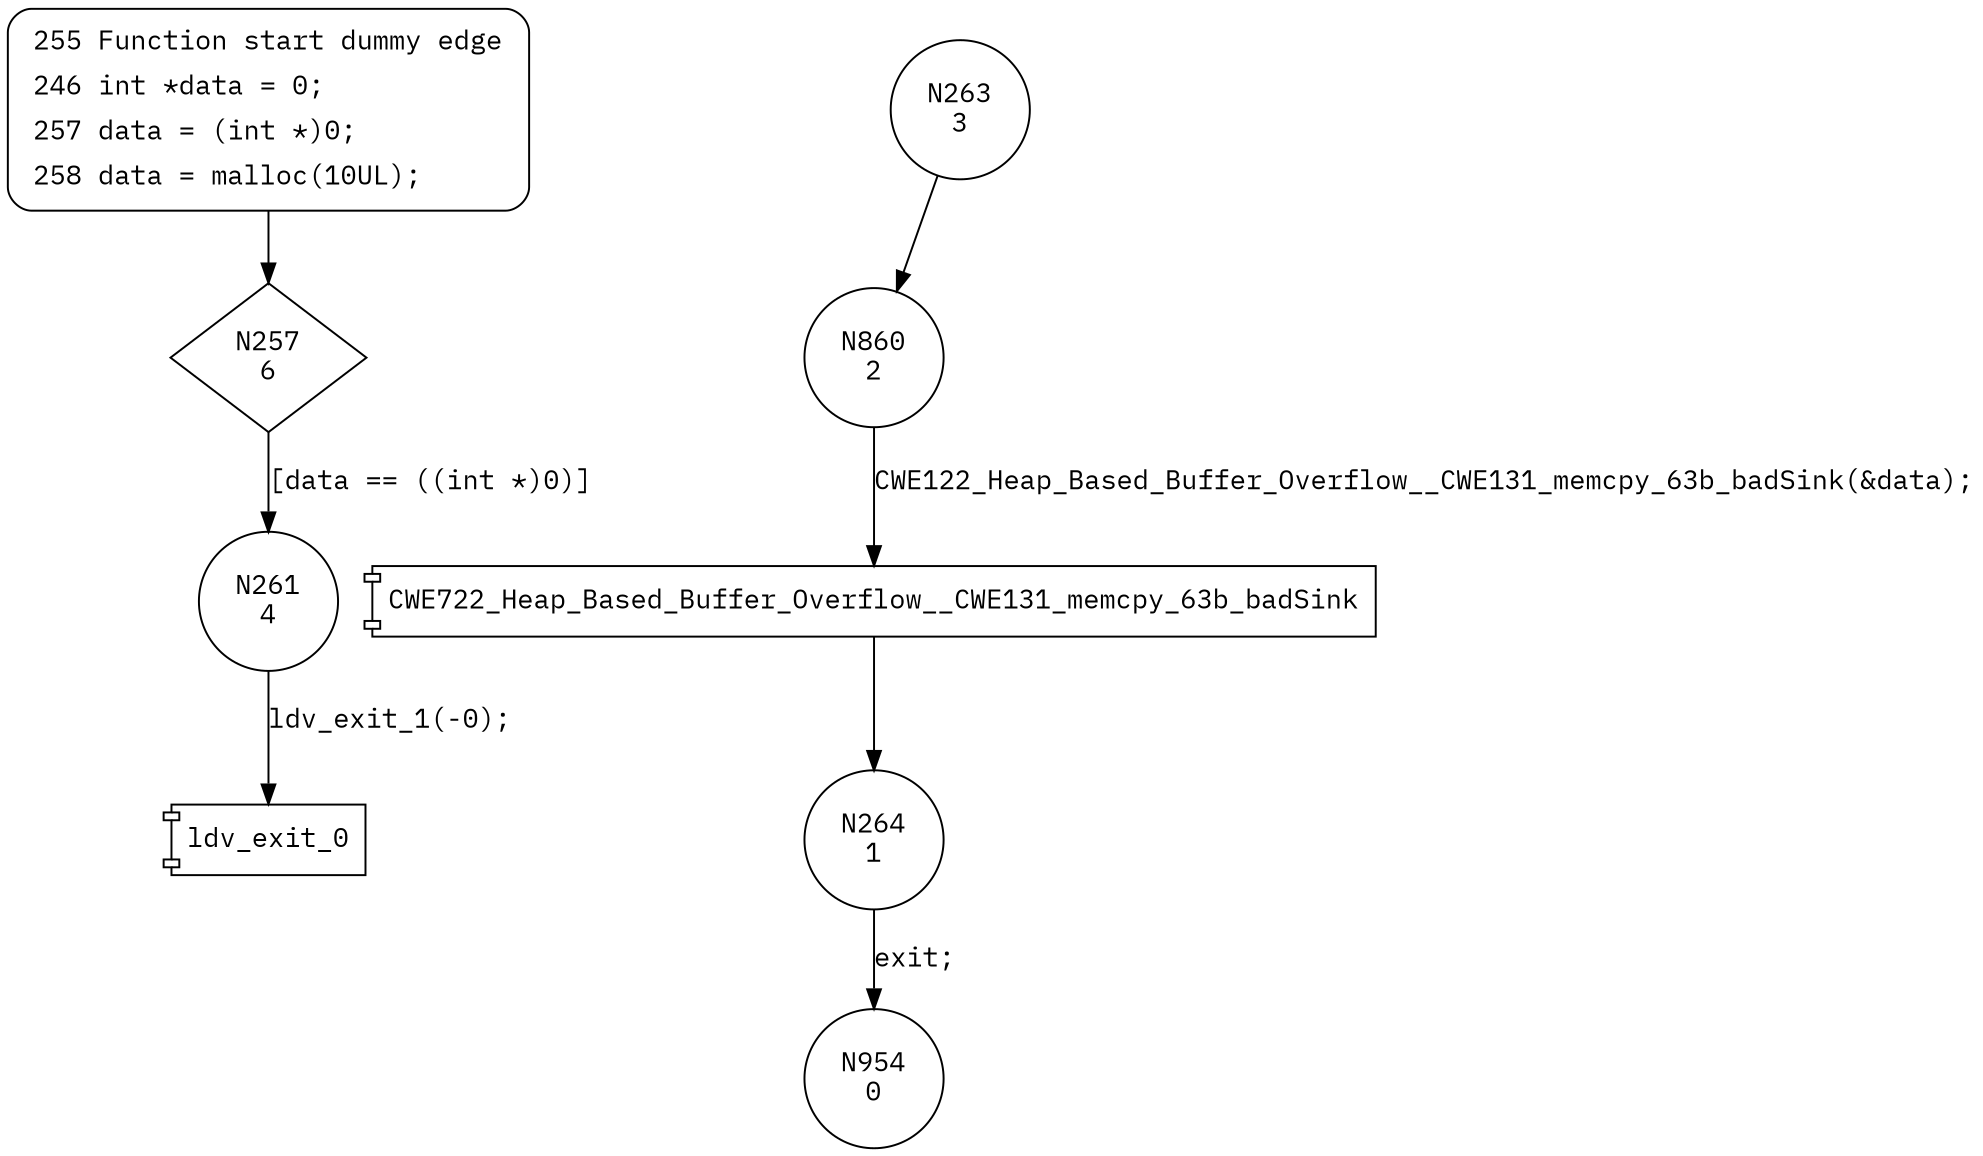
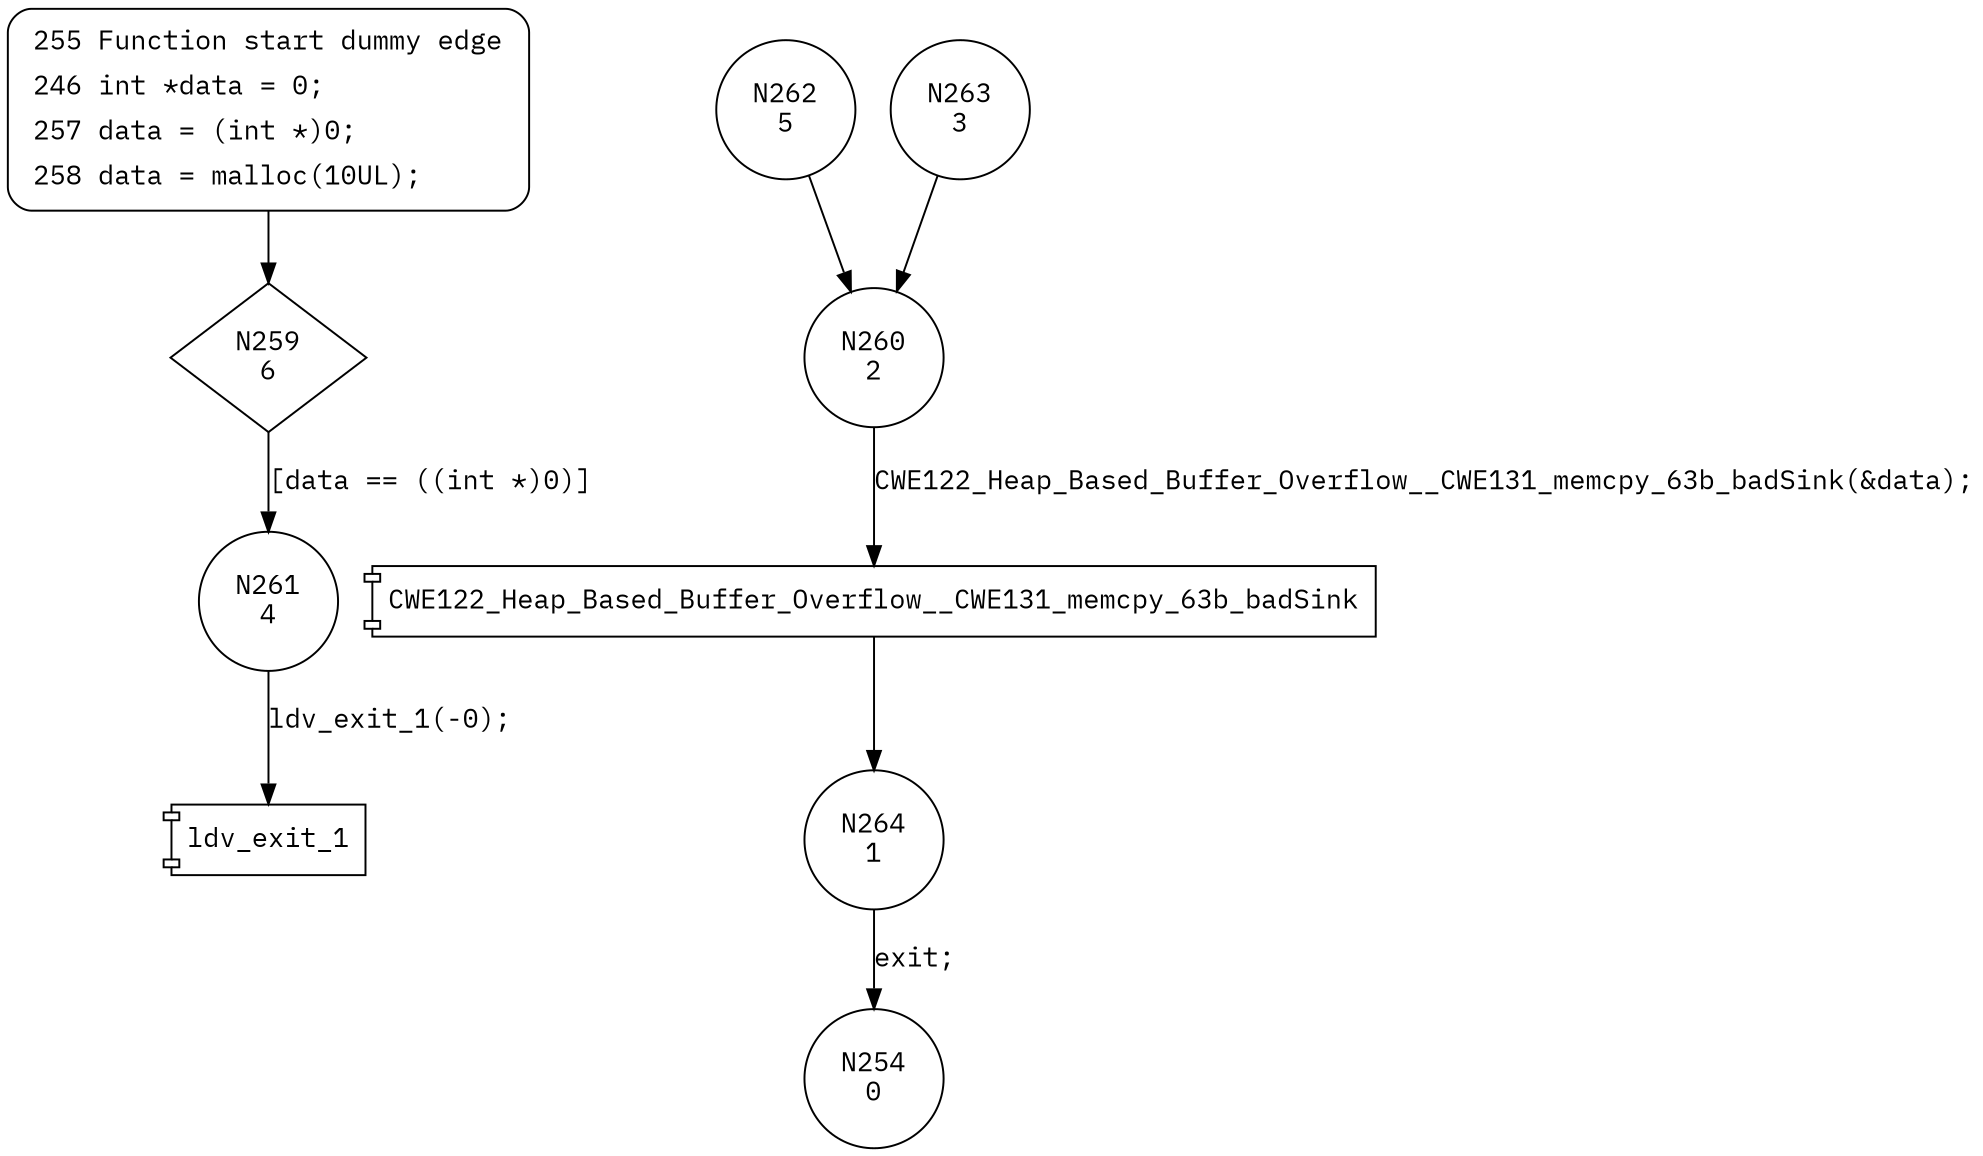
node "N262 5": added
node "N257 6": label "N257 6" -> "N259 6"
node "N860 2": label "N860 2" -> "N260 2"
node "CWE722_Heap_Based_Buffer_Overflow__CWE131_memcpy_63b_badSink": label "CWE722_Heap_Based_Buffer_Overflow__CWE131_memcpy_63b_badSink" -> "CWE122_Heap_Based_Buffer_Overflow__CWE131_memcpy_63b_badSink"
node "ldv_exit_0": label "ldv_exit_0" -> "ldv_exit_1"
node "N954 0": label "N954 0" -> "N254 0"
